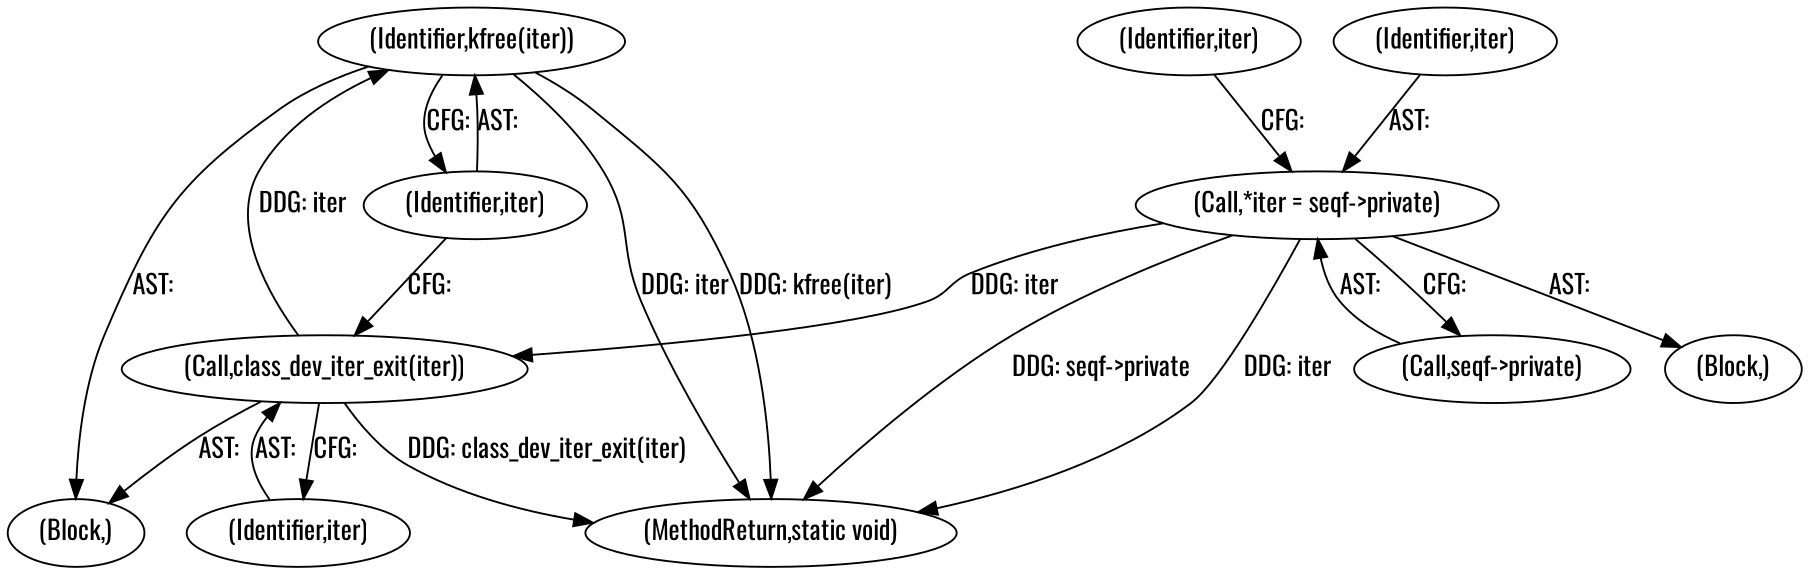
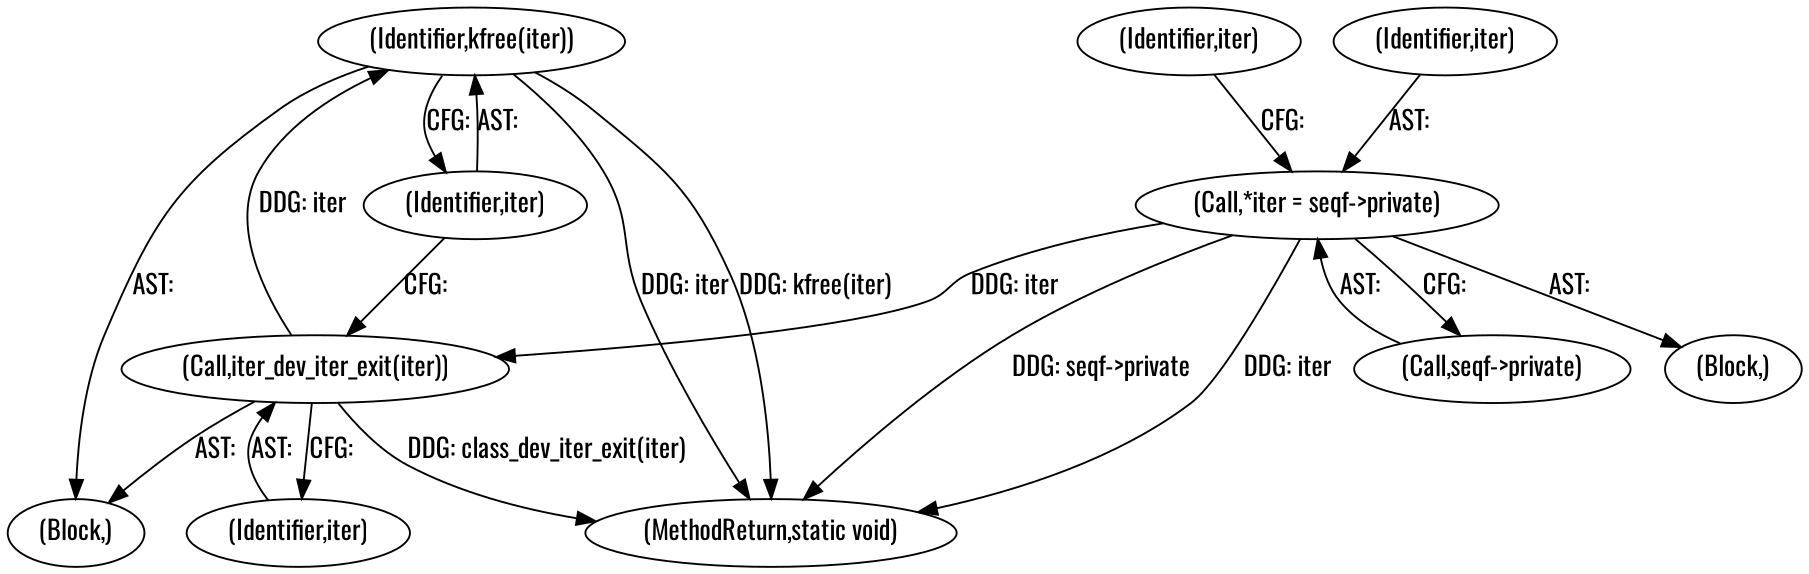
node "(Call,class_dev_iter_exit(iter))": label "(Call,class_dev_iter_exit(iter))" -> "(Call,iter_dev_iter_exit(iter))"
